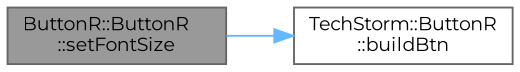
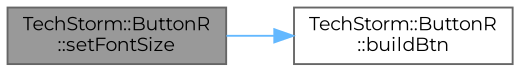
node "ButtonR::ButtonR ::setFontSize": label "ButtonR::ButtonR ::setFontSize" -> "TechStorm::ButtonR ::setFontSize"
